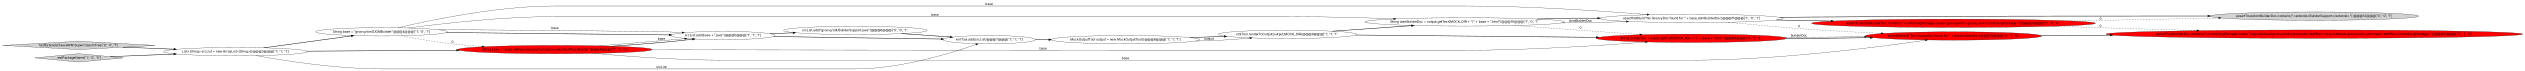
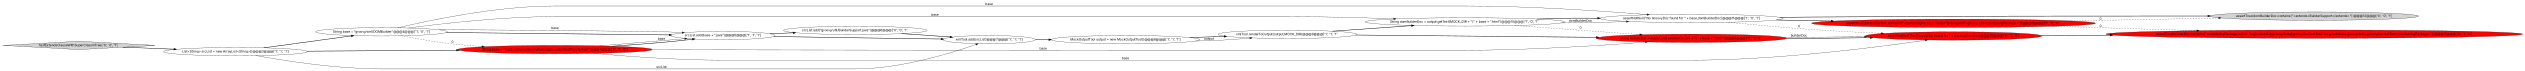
node "testPackageName['1', '0', '0']": removed
